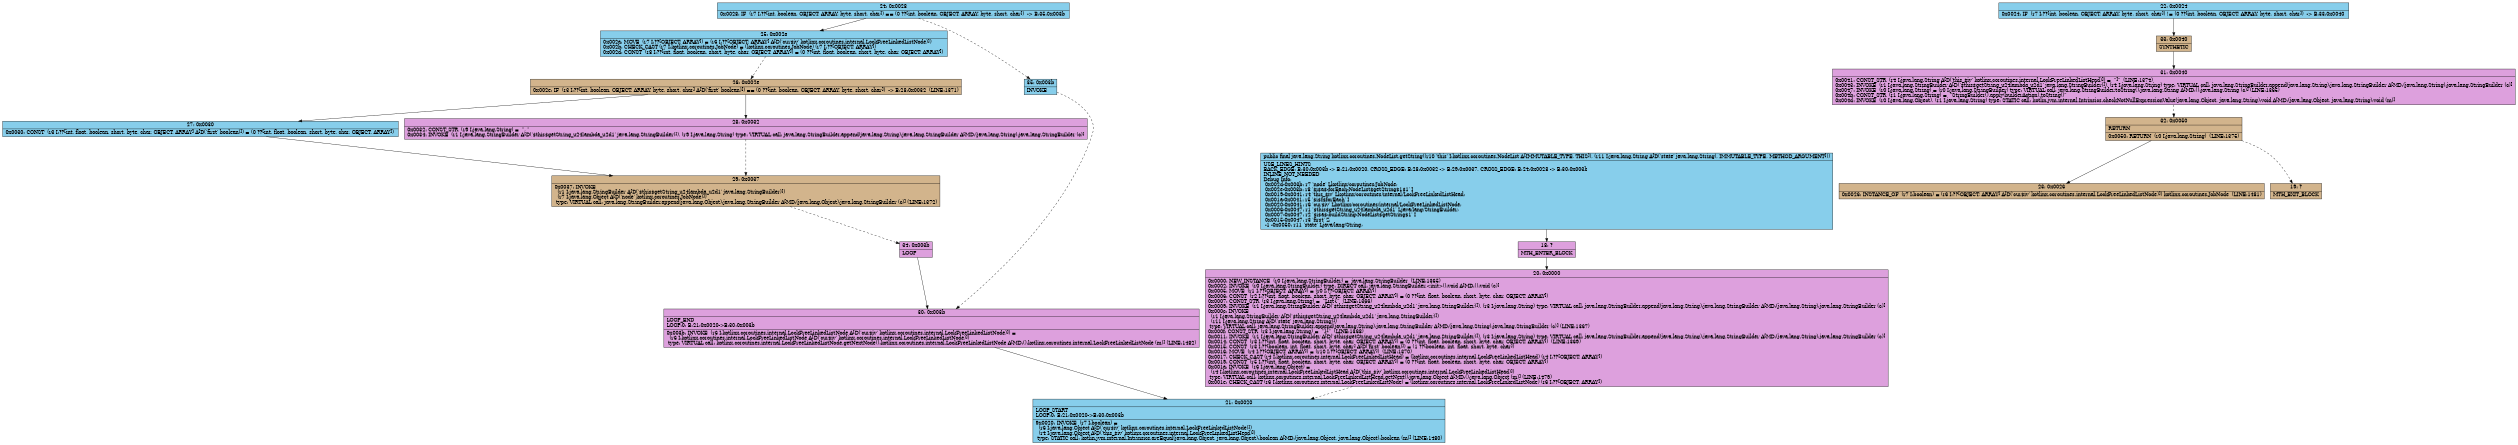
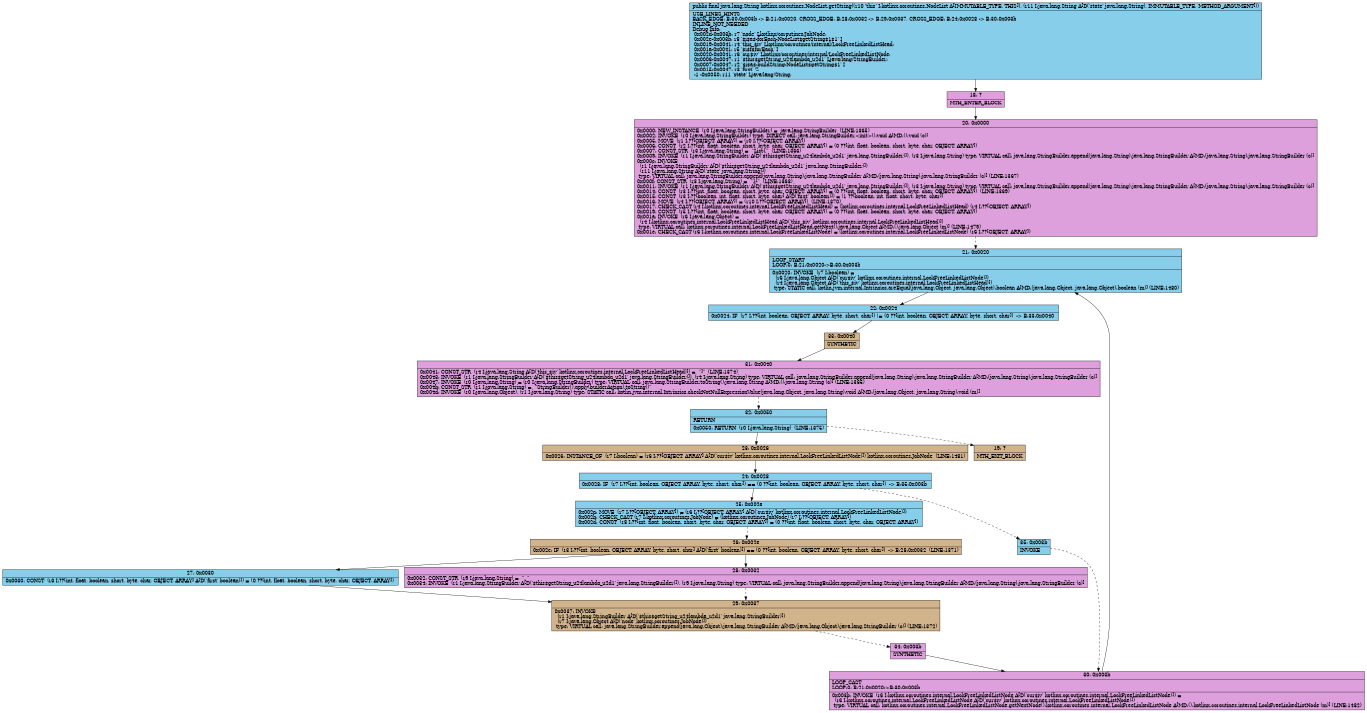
node "32: 0x0050": fillcolor tan -> skyblue
node "34: 0x003b": text "LOOP" -> "SYNTHETIC"
edge "21: 0x0020" -> "22: 0x0024": added
node "30: 0x003b": text "LOOP_END" -> "LOOP_CAST"
node "21: 0x0020": text "9x0020: INVOKE  (r7 I:boolean) =" -> "0x0020: INVOKE  (r7 I:boolean) ="
edge "23: 0x0026" -> "24: 0x0028": added
